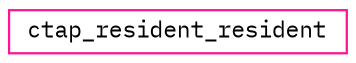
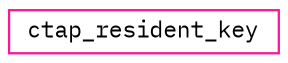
node "ctap_resident_resident": label "ctap_resident_resident" -> "ctap_resident_key"
